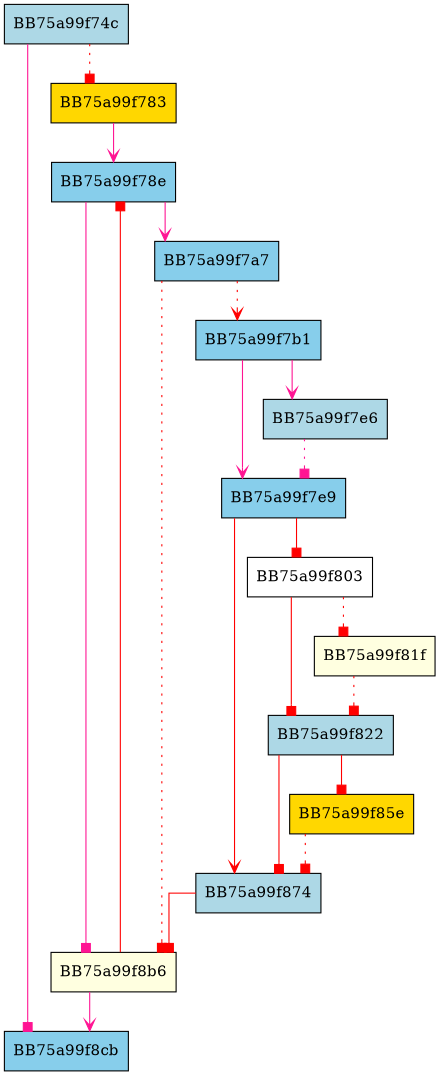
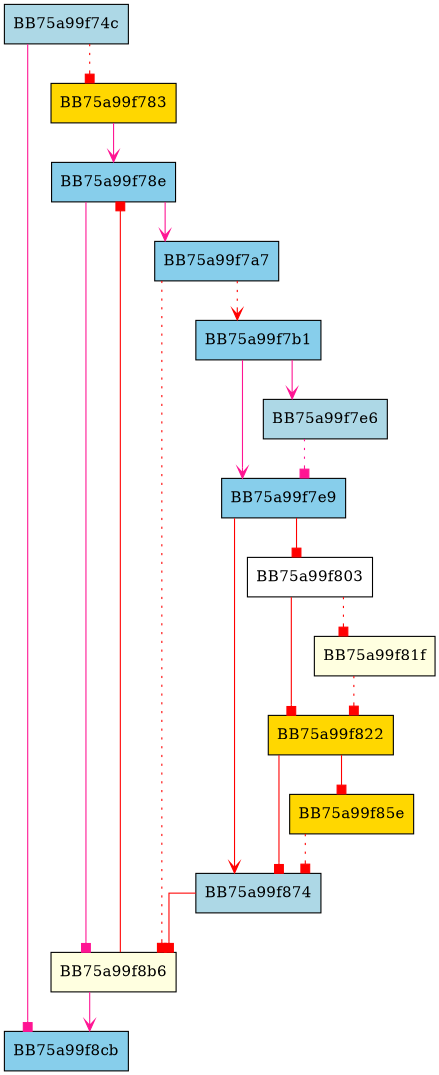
node "BB75a99f822": fillcolor lightblue -> gold
